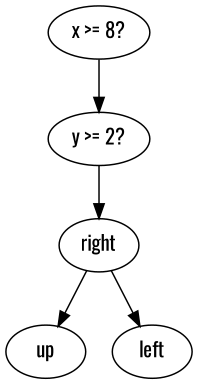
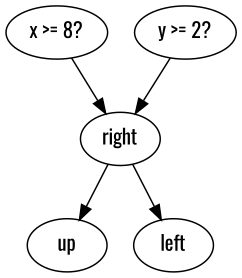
edge "x >= 8?" -> "y >= 2?": now "x >= 8?" -> "right"
